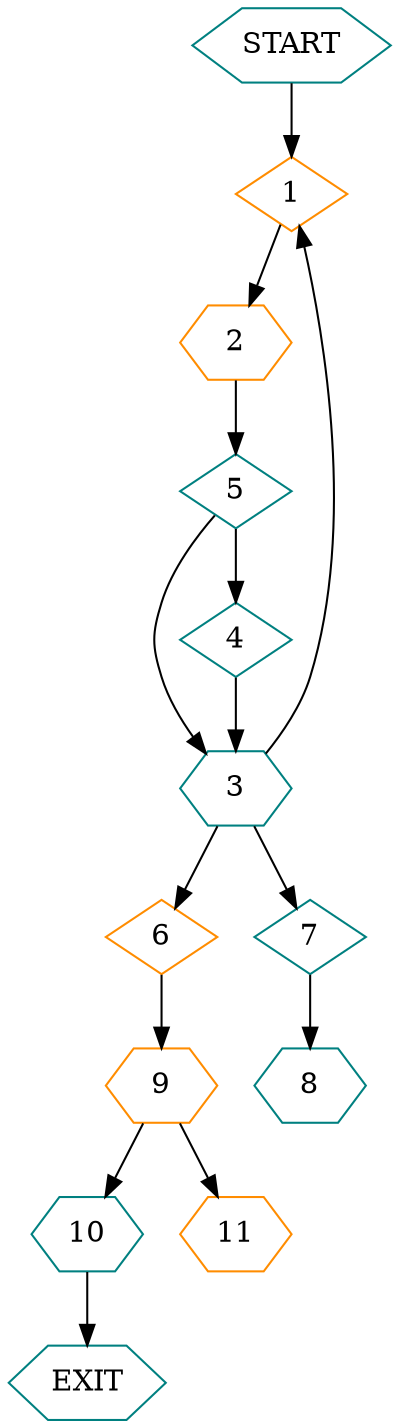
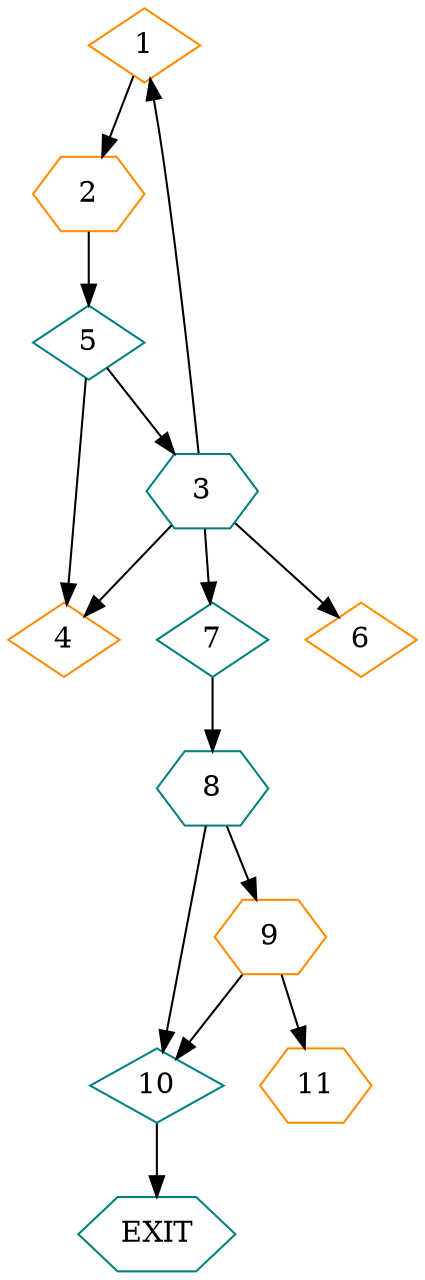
node "START": removed
node "4": color teal -> darkorange
edge "4" -> "3": reversed
edge "8" -> "10": added
edge "6" -> "9": now "8" -> "9"
node "10": shape hexagon -> diamond
